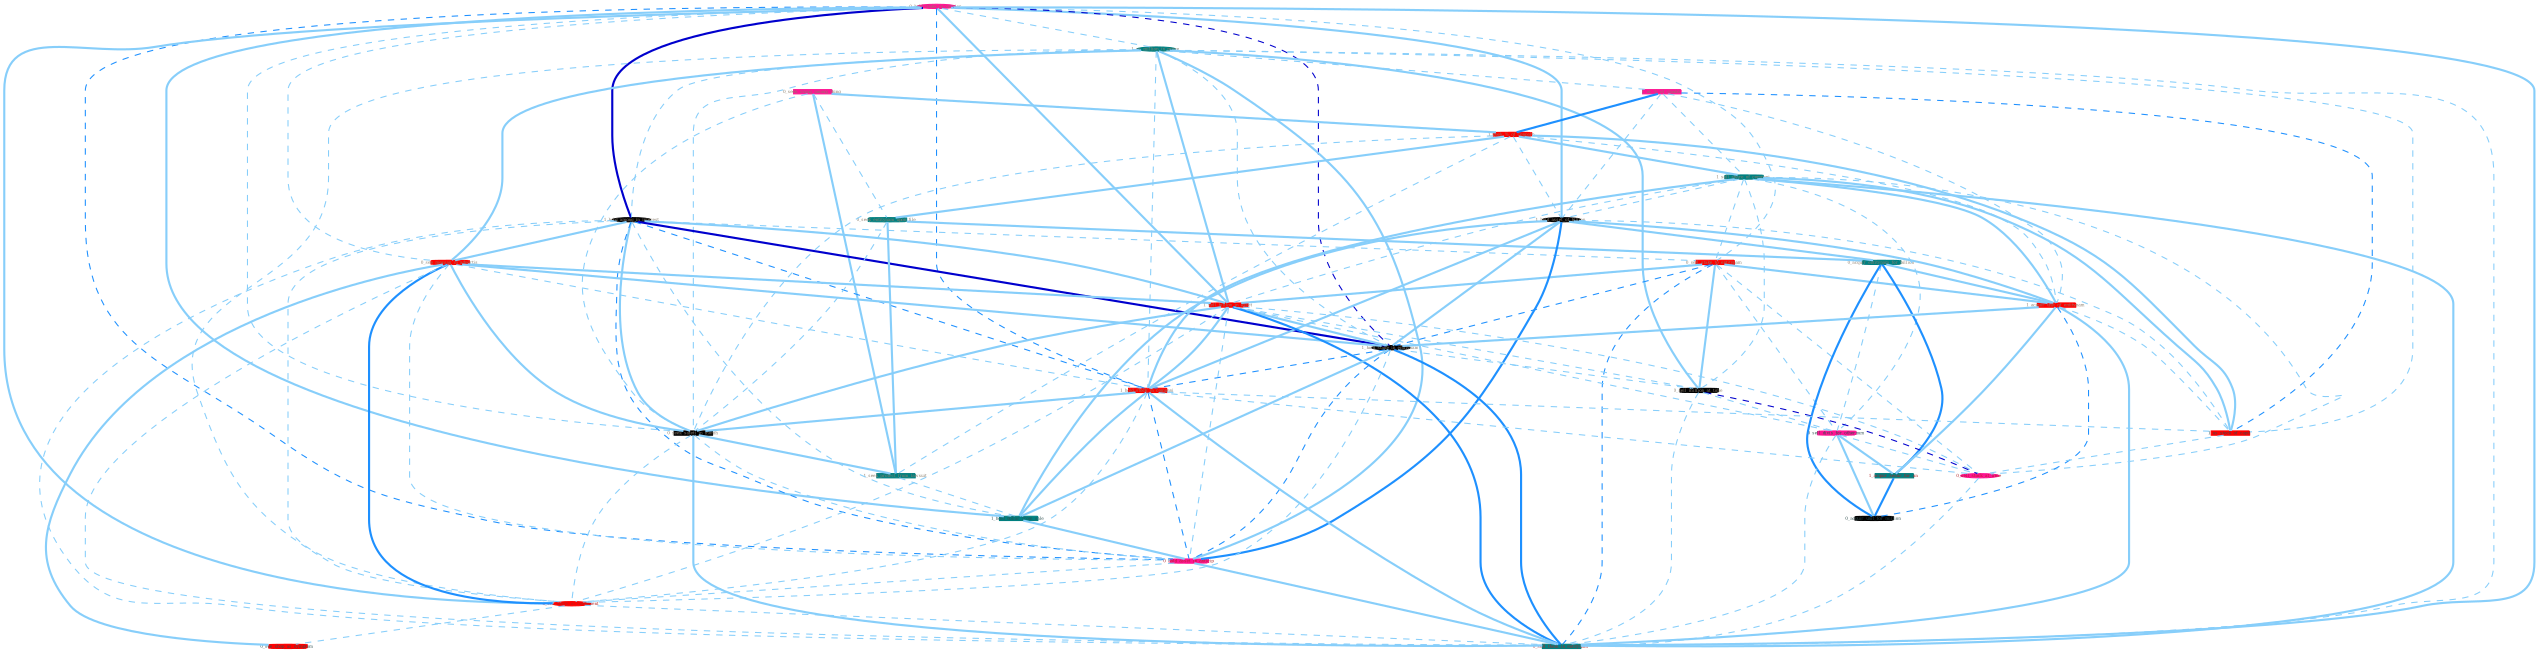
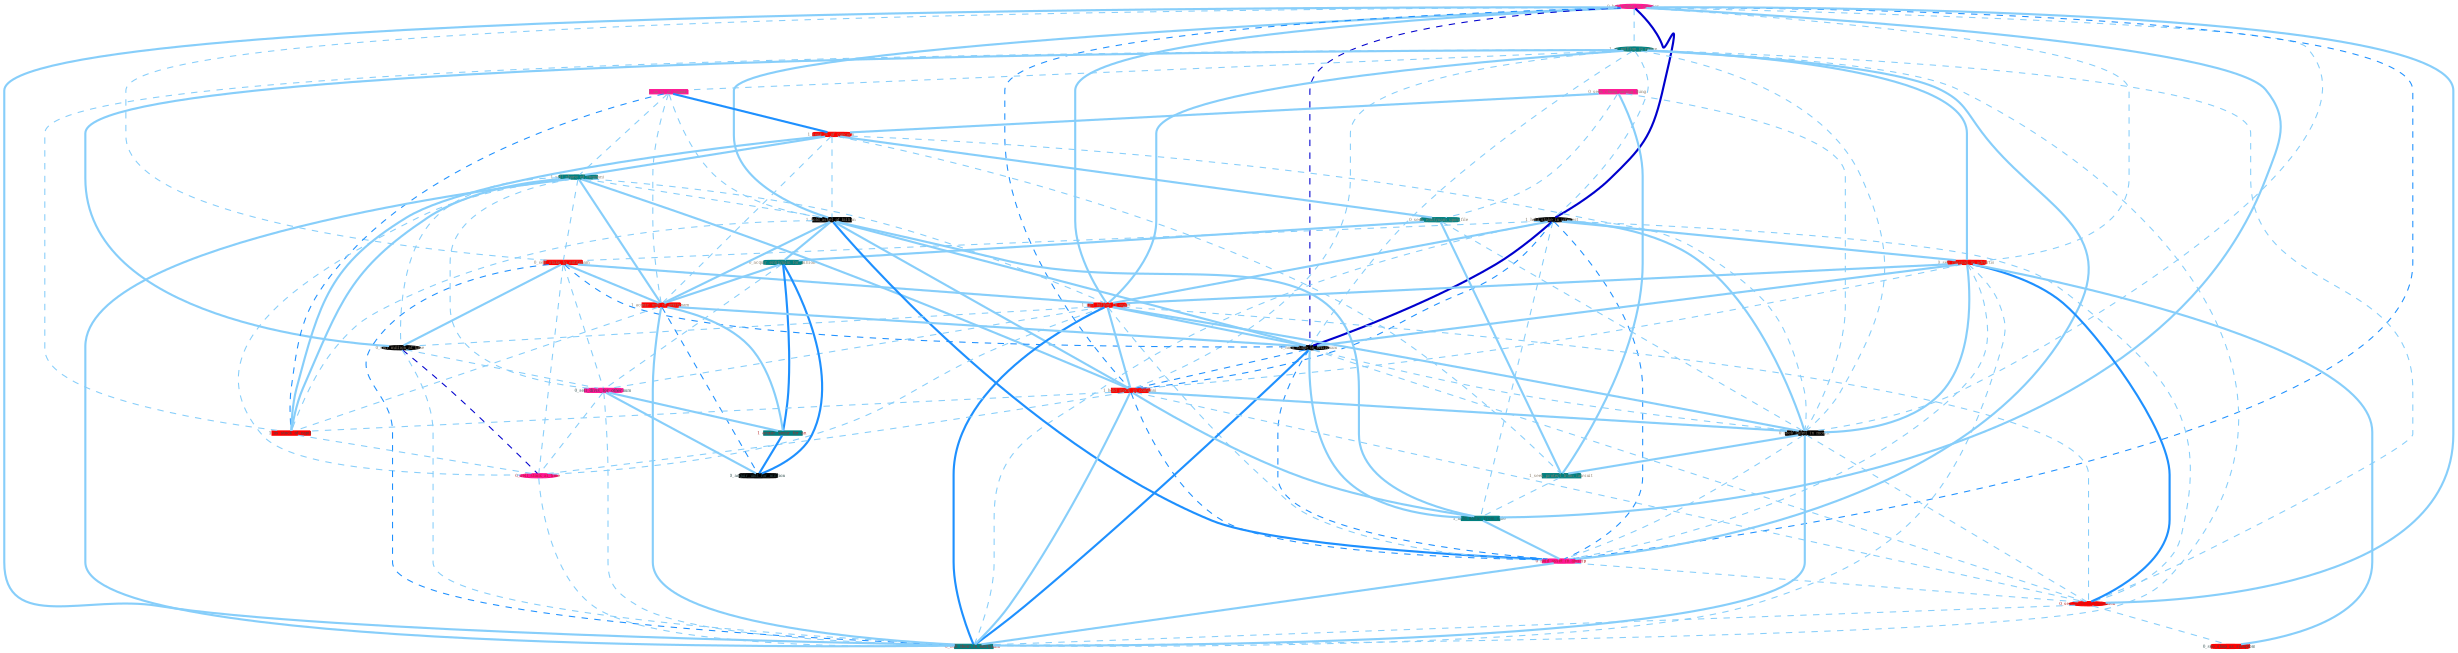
node "1_hold_among_in_interest": label "1_hold_among_in_interest" -> "1_hold_stake_in_interest"
node "1_hold_asset_of_billion": shape ellipse -> note
edge "1_hold_stake_in_entitynam" -- "0_sell_million_at_time": now "1_hold_stake_in_entitynam" -- "0_seek_safeti_in_month"
node "0_sell_million_at_time": shape cylinder -> ellipse
